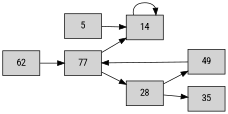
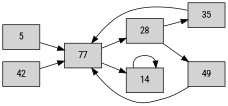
edge "35" -> "77": added
edge "5" -> "14": now "5" -> "77"
node "62": label "62" -> "42"
